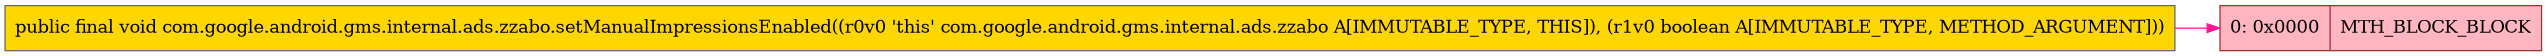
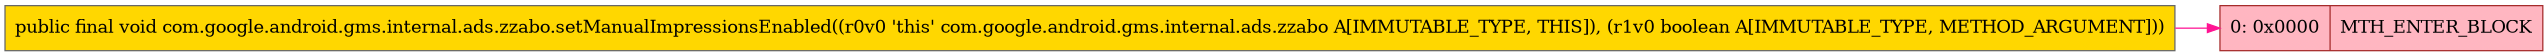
node "0: 0x0000": text "MTH_BLOCK_BLOCK" -> "MTH_ENTER_BLOCK"
